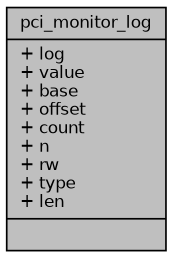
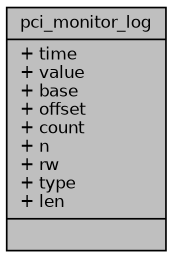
node "pci_monitor_log": text "+ log" -> "+ time"
